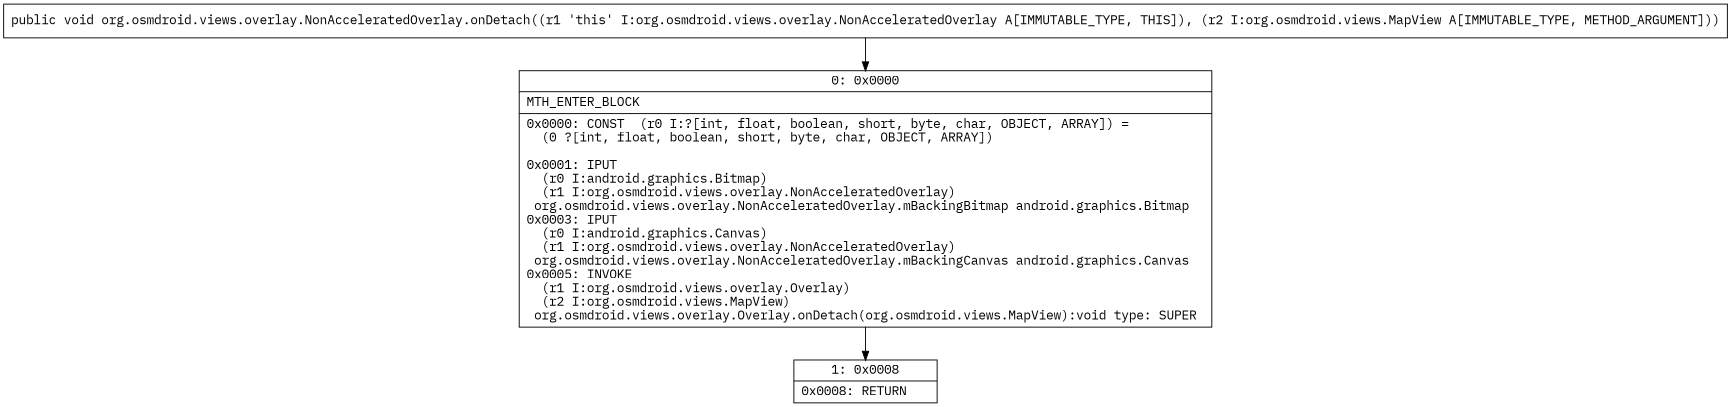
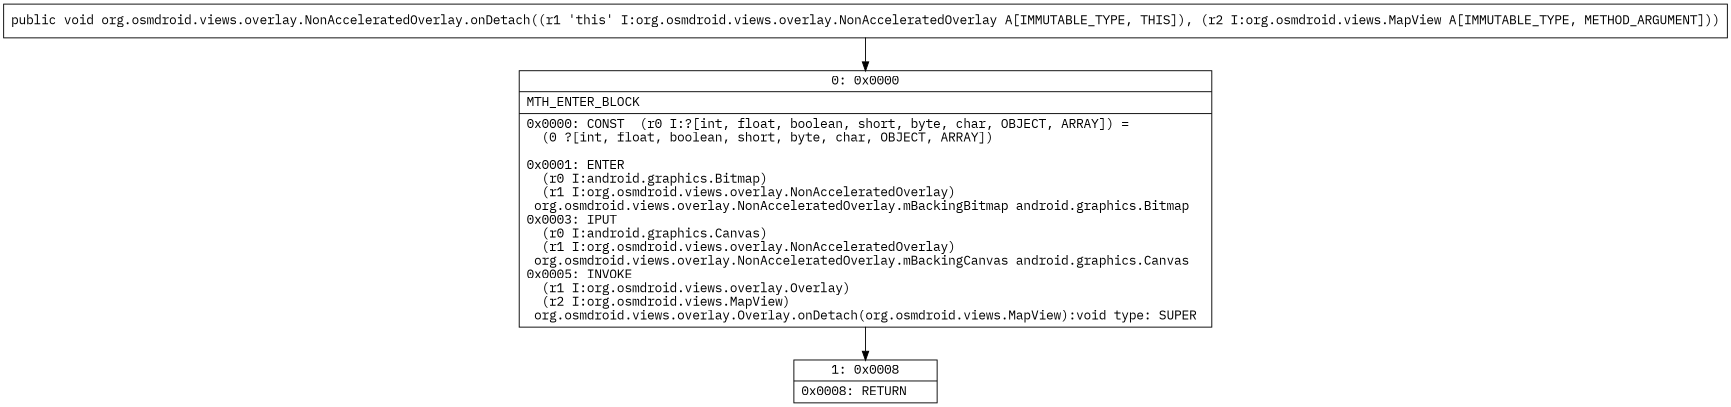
node "0: 0x0000": text "0x0001: IPUT" -> "0x0001: ENTER"
